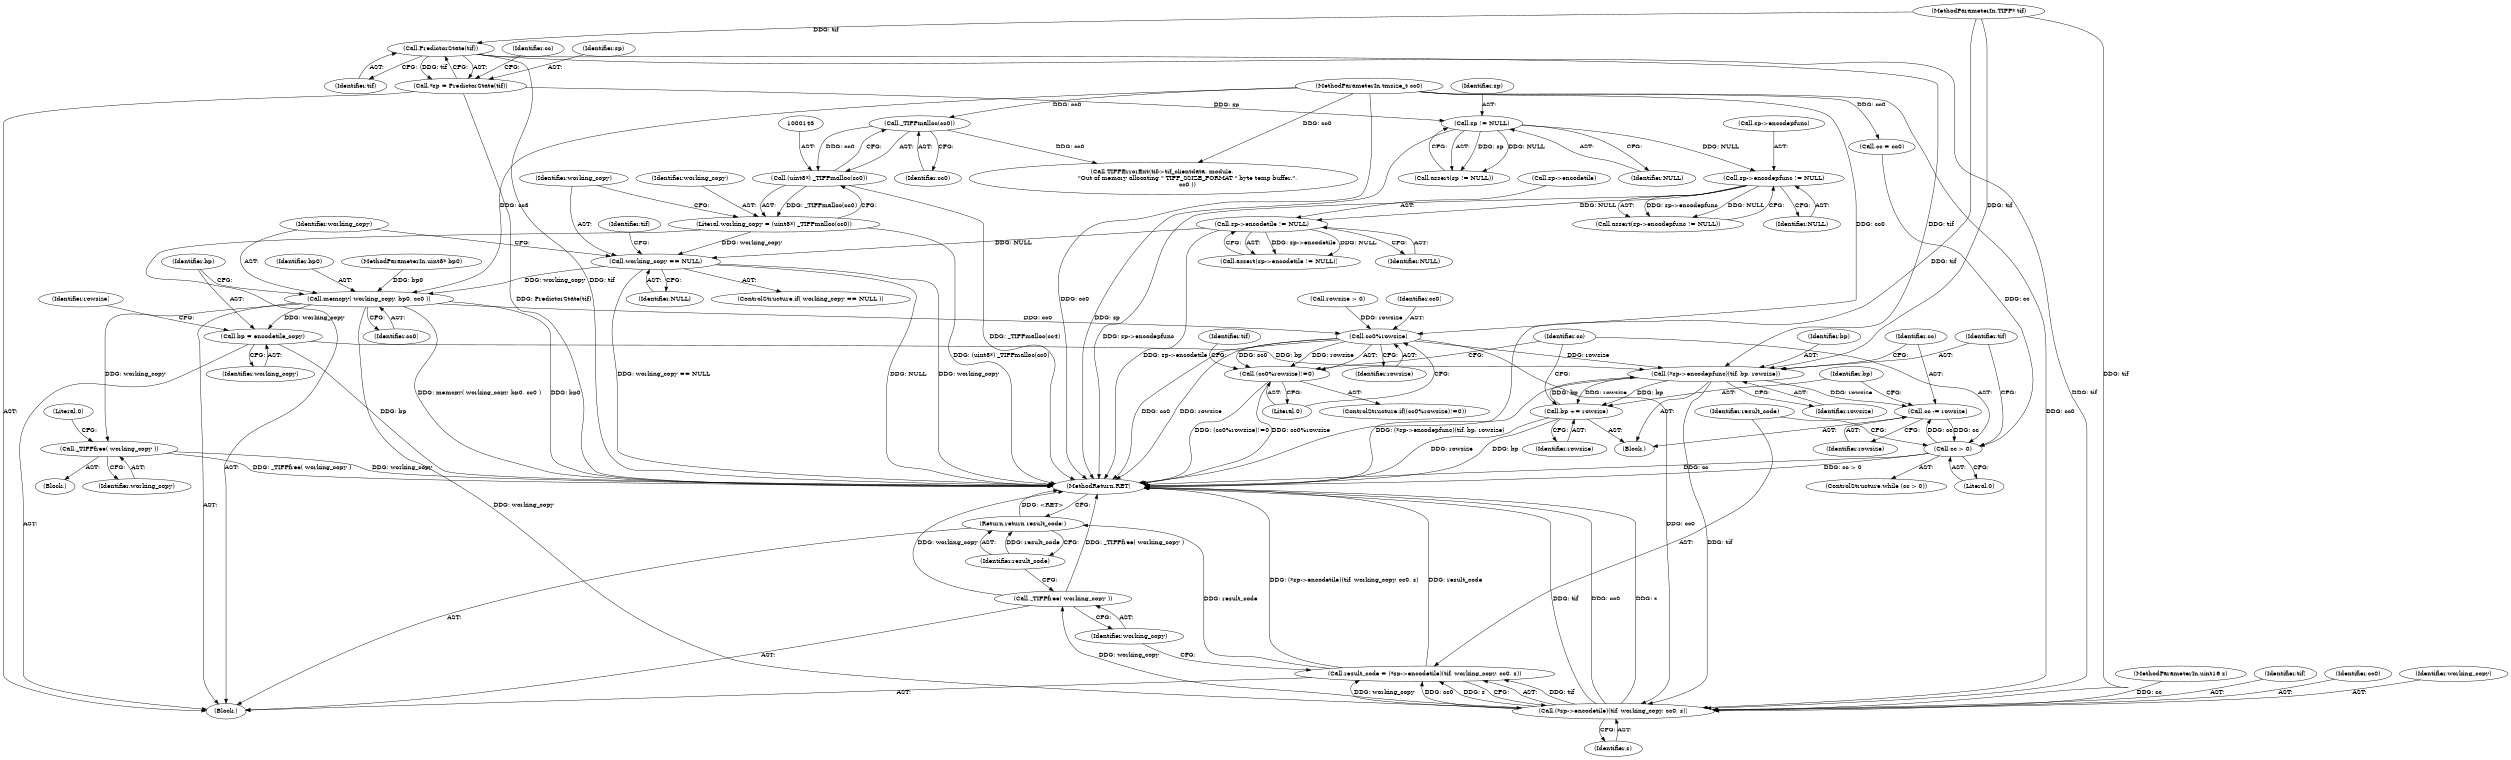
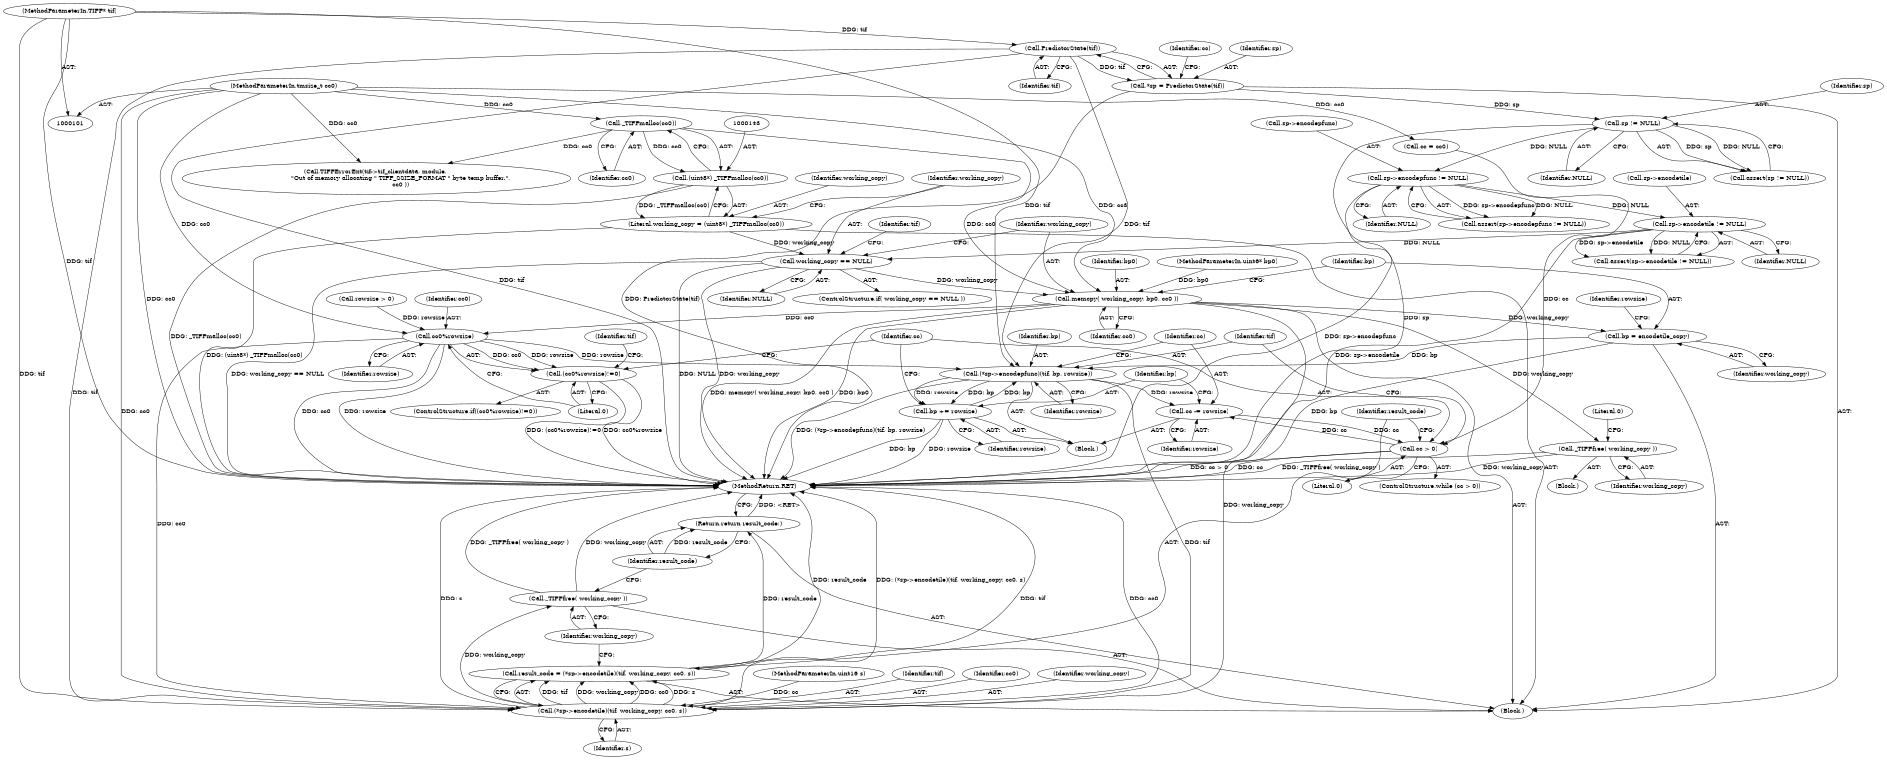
node "1000101": added
edge "(Call,_TIFFmalloc(cc0))" -> "(Call,memcpy( working_copy, bp0, cc0 ))": added, label "DDG: cc0"
node "(MethodParameterIn,uint8* bp0)": label "(MethodParameterIn,uint8* bp0)" -> "(MethodParameterIn,uint6* bp0)"
edge "(Call,(uint8*) _TIFFmalloc(cc0))" -> "(MethodReturn,RET)": label "DDG: _TIFFmalloc(cc4)" -> "DDG: _TIFFmalloc(cc0)"
